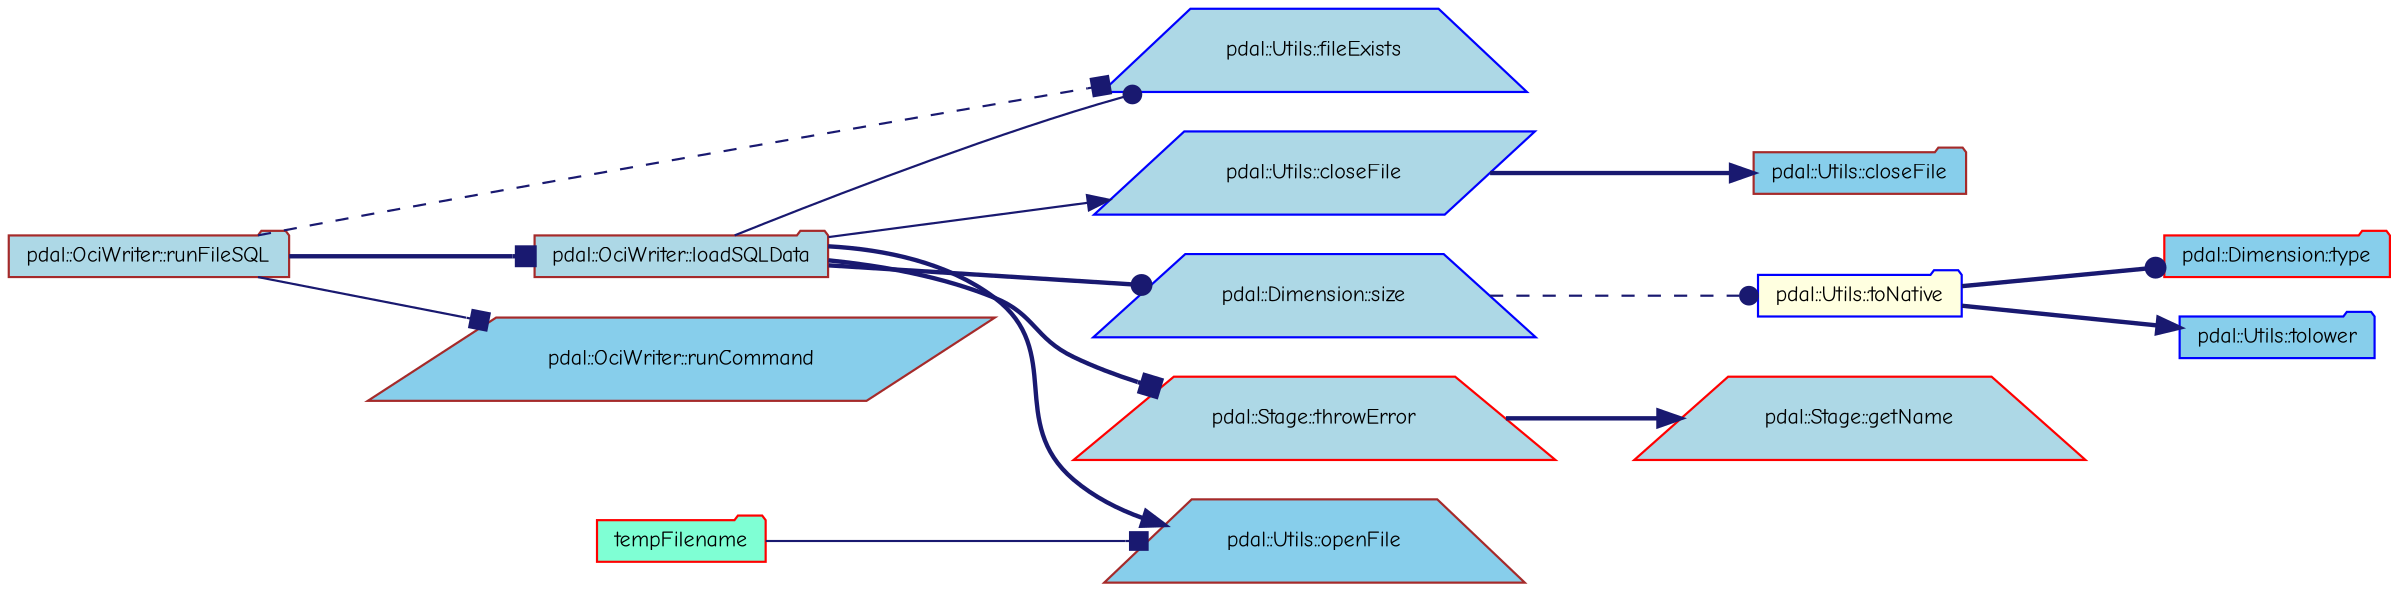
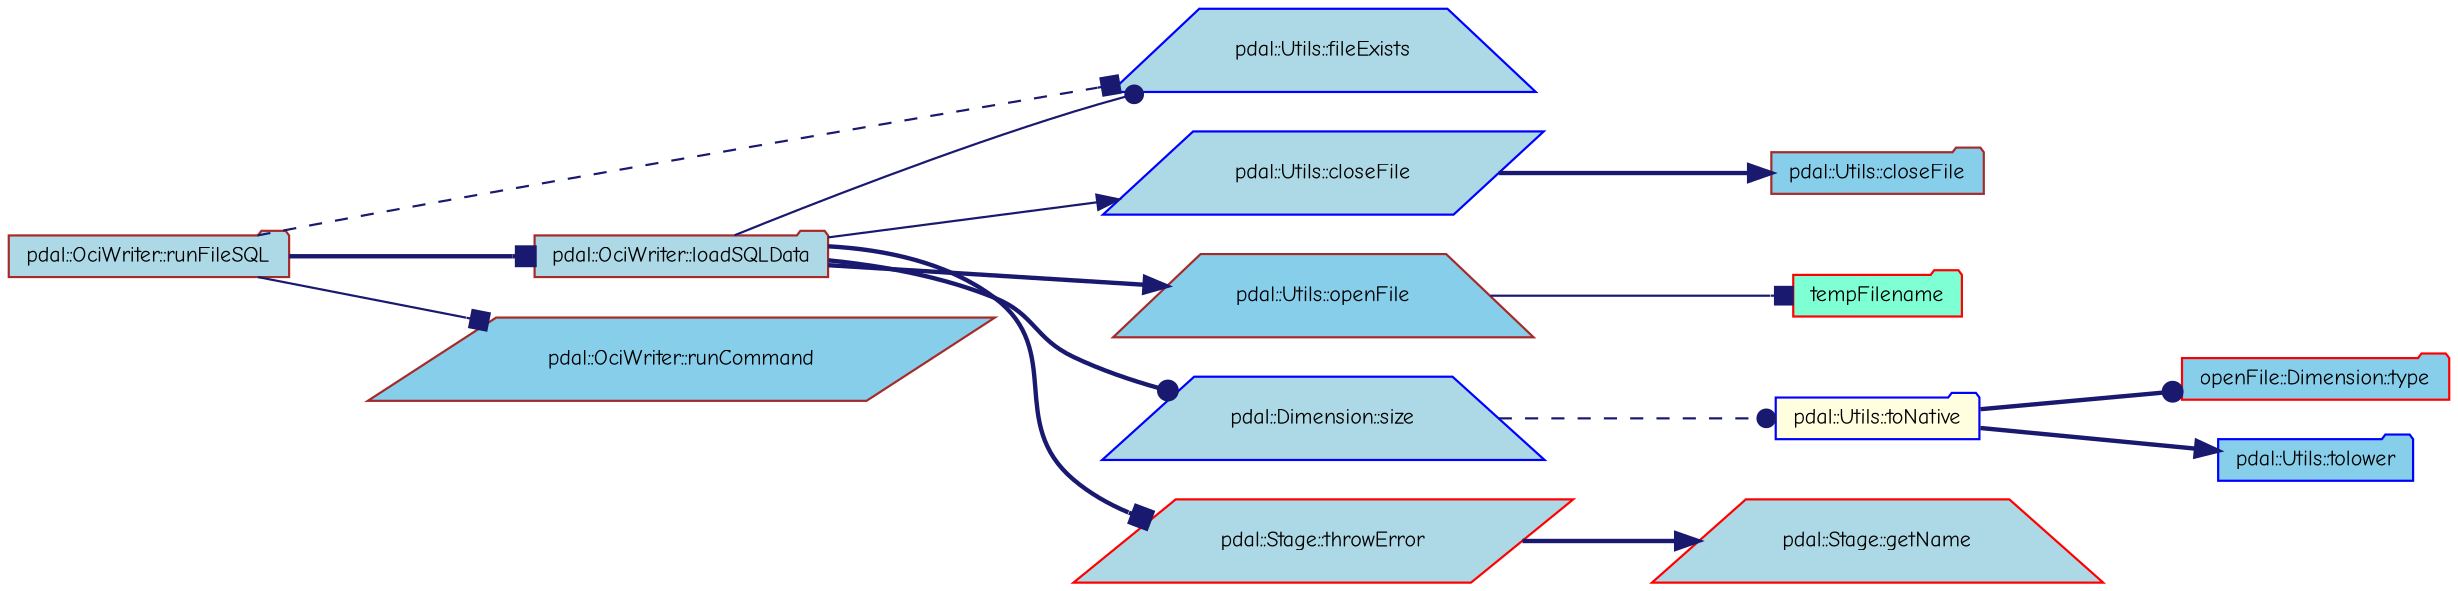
node "pdal::Dimension::type": label "pdal::Dimension::type" -> "openFile::Dimension::type"
node "pdal::Stage::throwError": shape trapezium -> parallelogram
edge "tempFilename" -> "pdal::Utils::openFile": reversed
